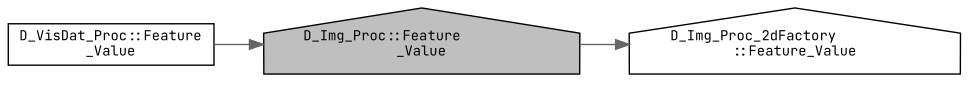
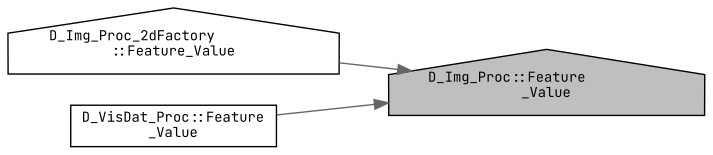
edge "D_Img_Proc::Feature _Value" -> "D_Img_Proc_2dFactory ::Feature_Value": reversed
